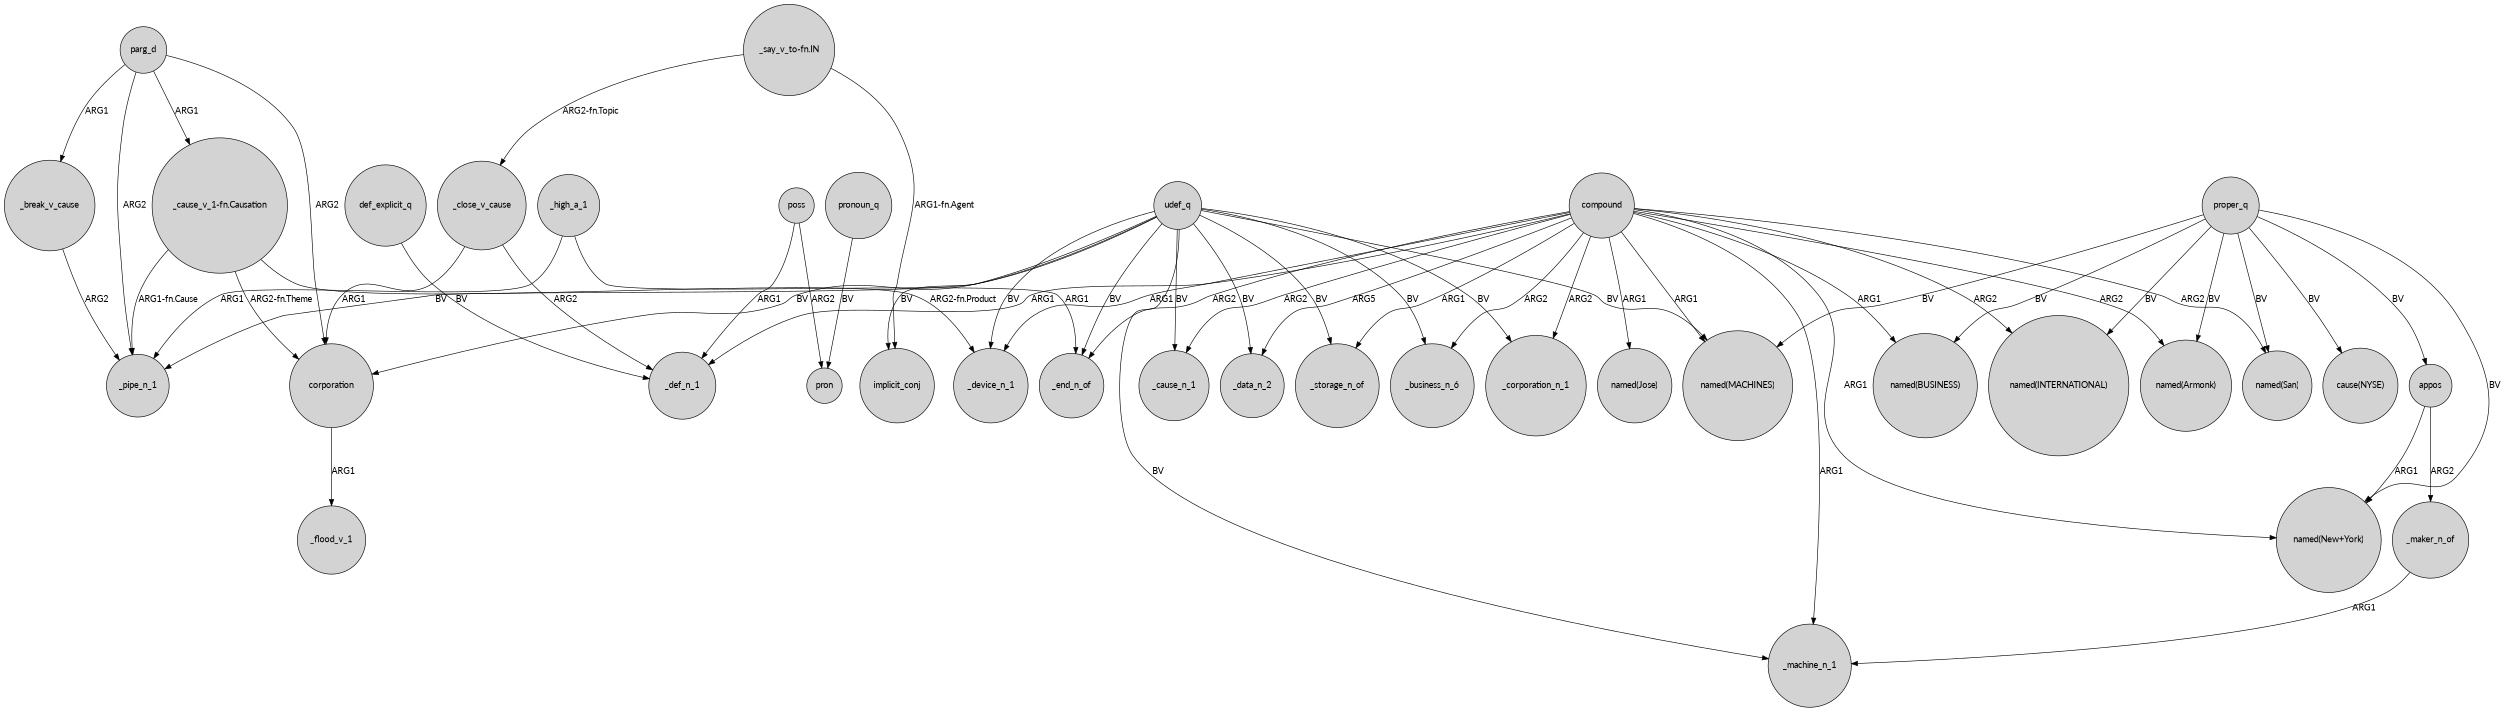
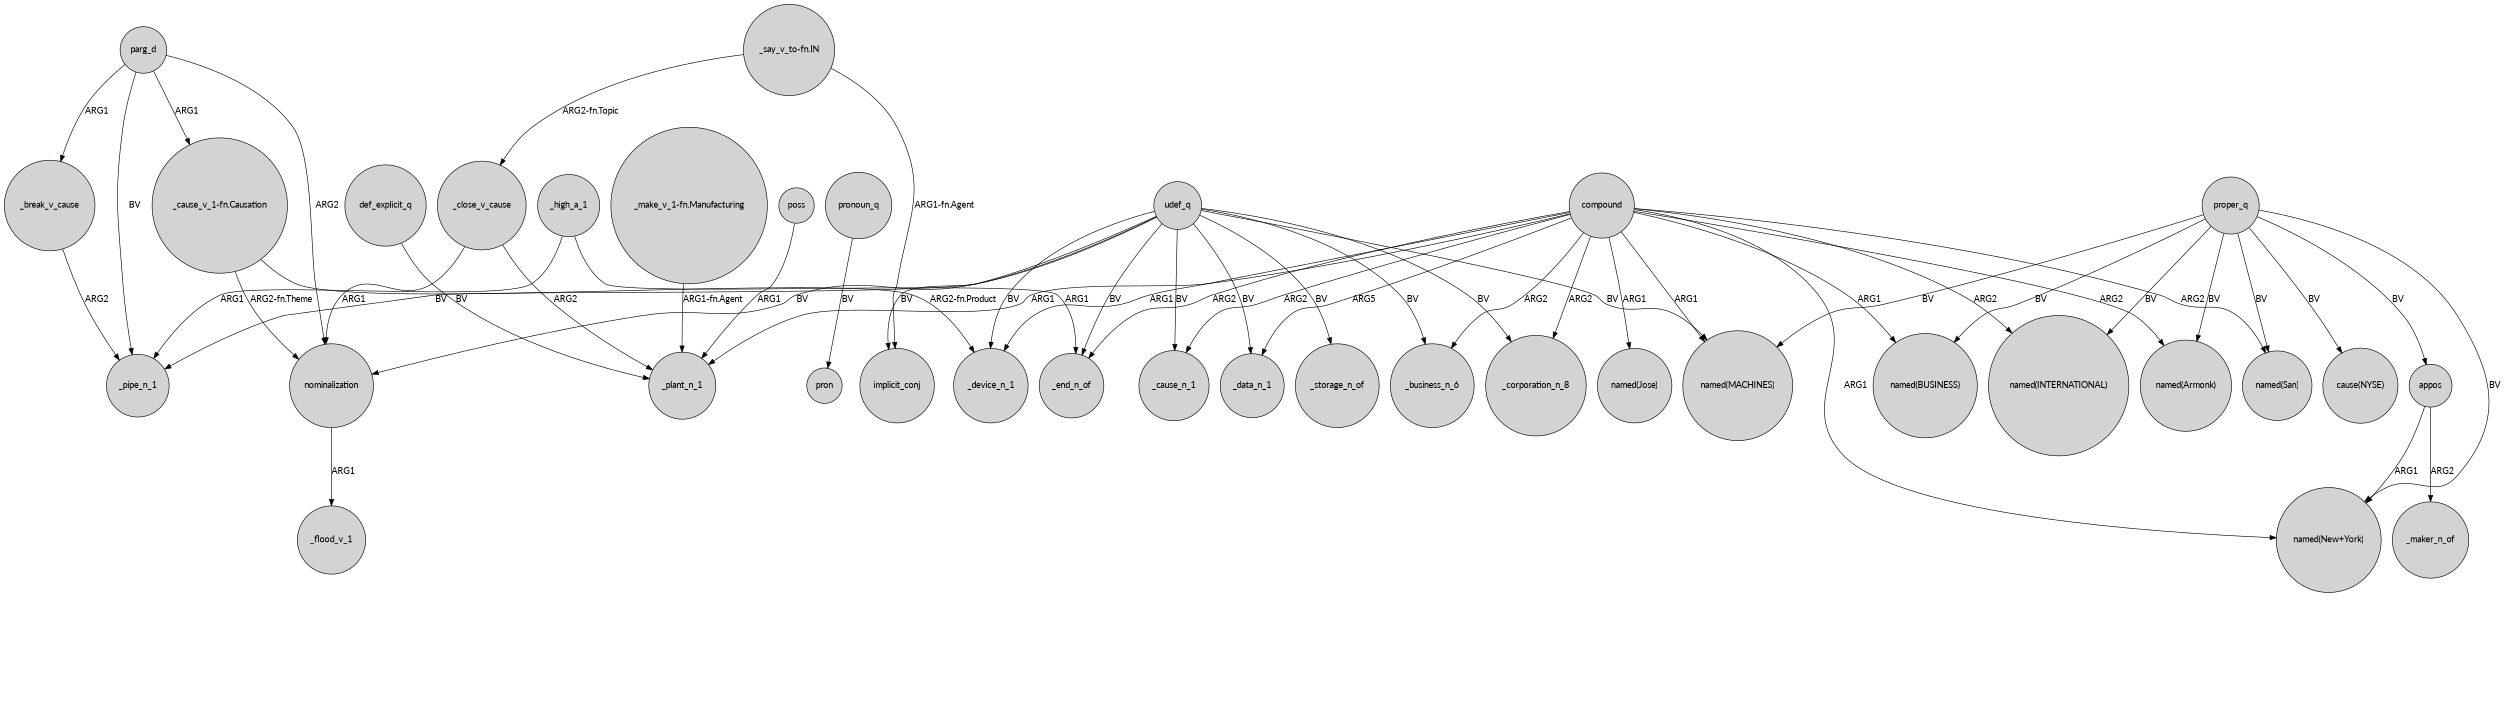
edge "parg_d" -> "_pipe_n_1": label "ARG2" -> "BV"
node "_make_v_1-fn.Manufacturing": added
edge "compound" -> "_storage_n_of": removed, label "ARG1"
edge "_cause_v_1-fn.Causation" -> "_pipe_n_1": removed, label "ARG1-fn.Cause"
edge "poss" -> "pron": removed, label "ARG2"
node "corporation": label "corporation" -> "nominalization"
node "_def_n_1": label "_def_n_1" -> "_plant_n_1"
node "_data_n_2": label "_data_n_2" -> "_data_n_1"
node "_corporation_n_1": label "_corporation_n_1" -> "_corporation_n_8"
node "_machine_n_1": removed
